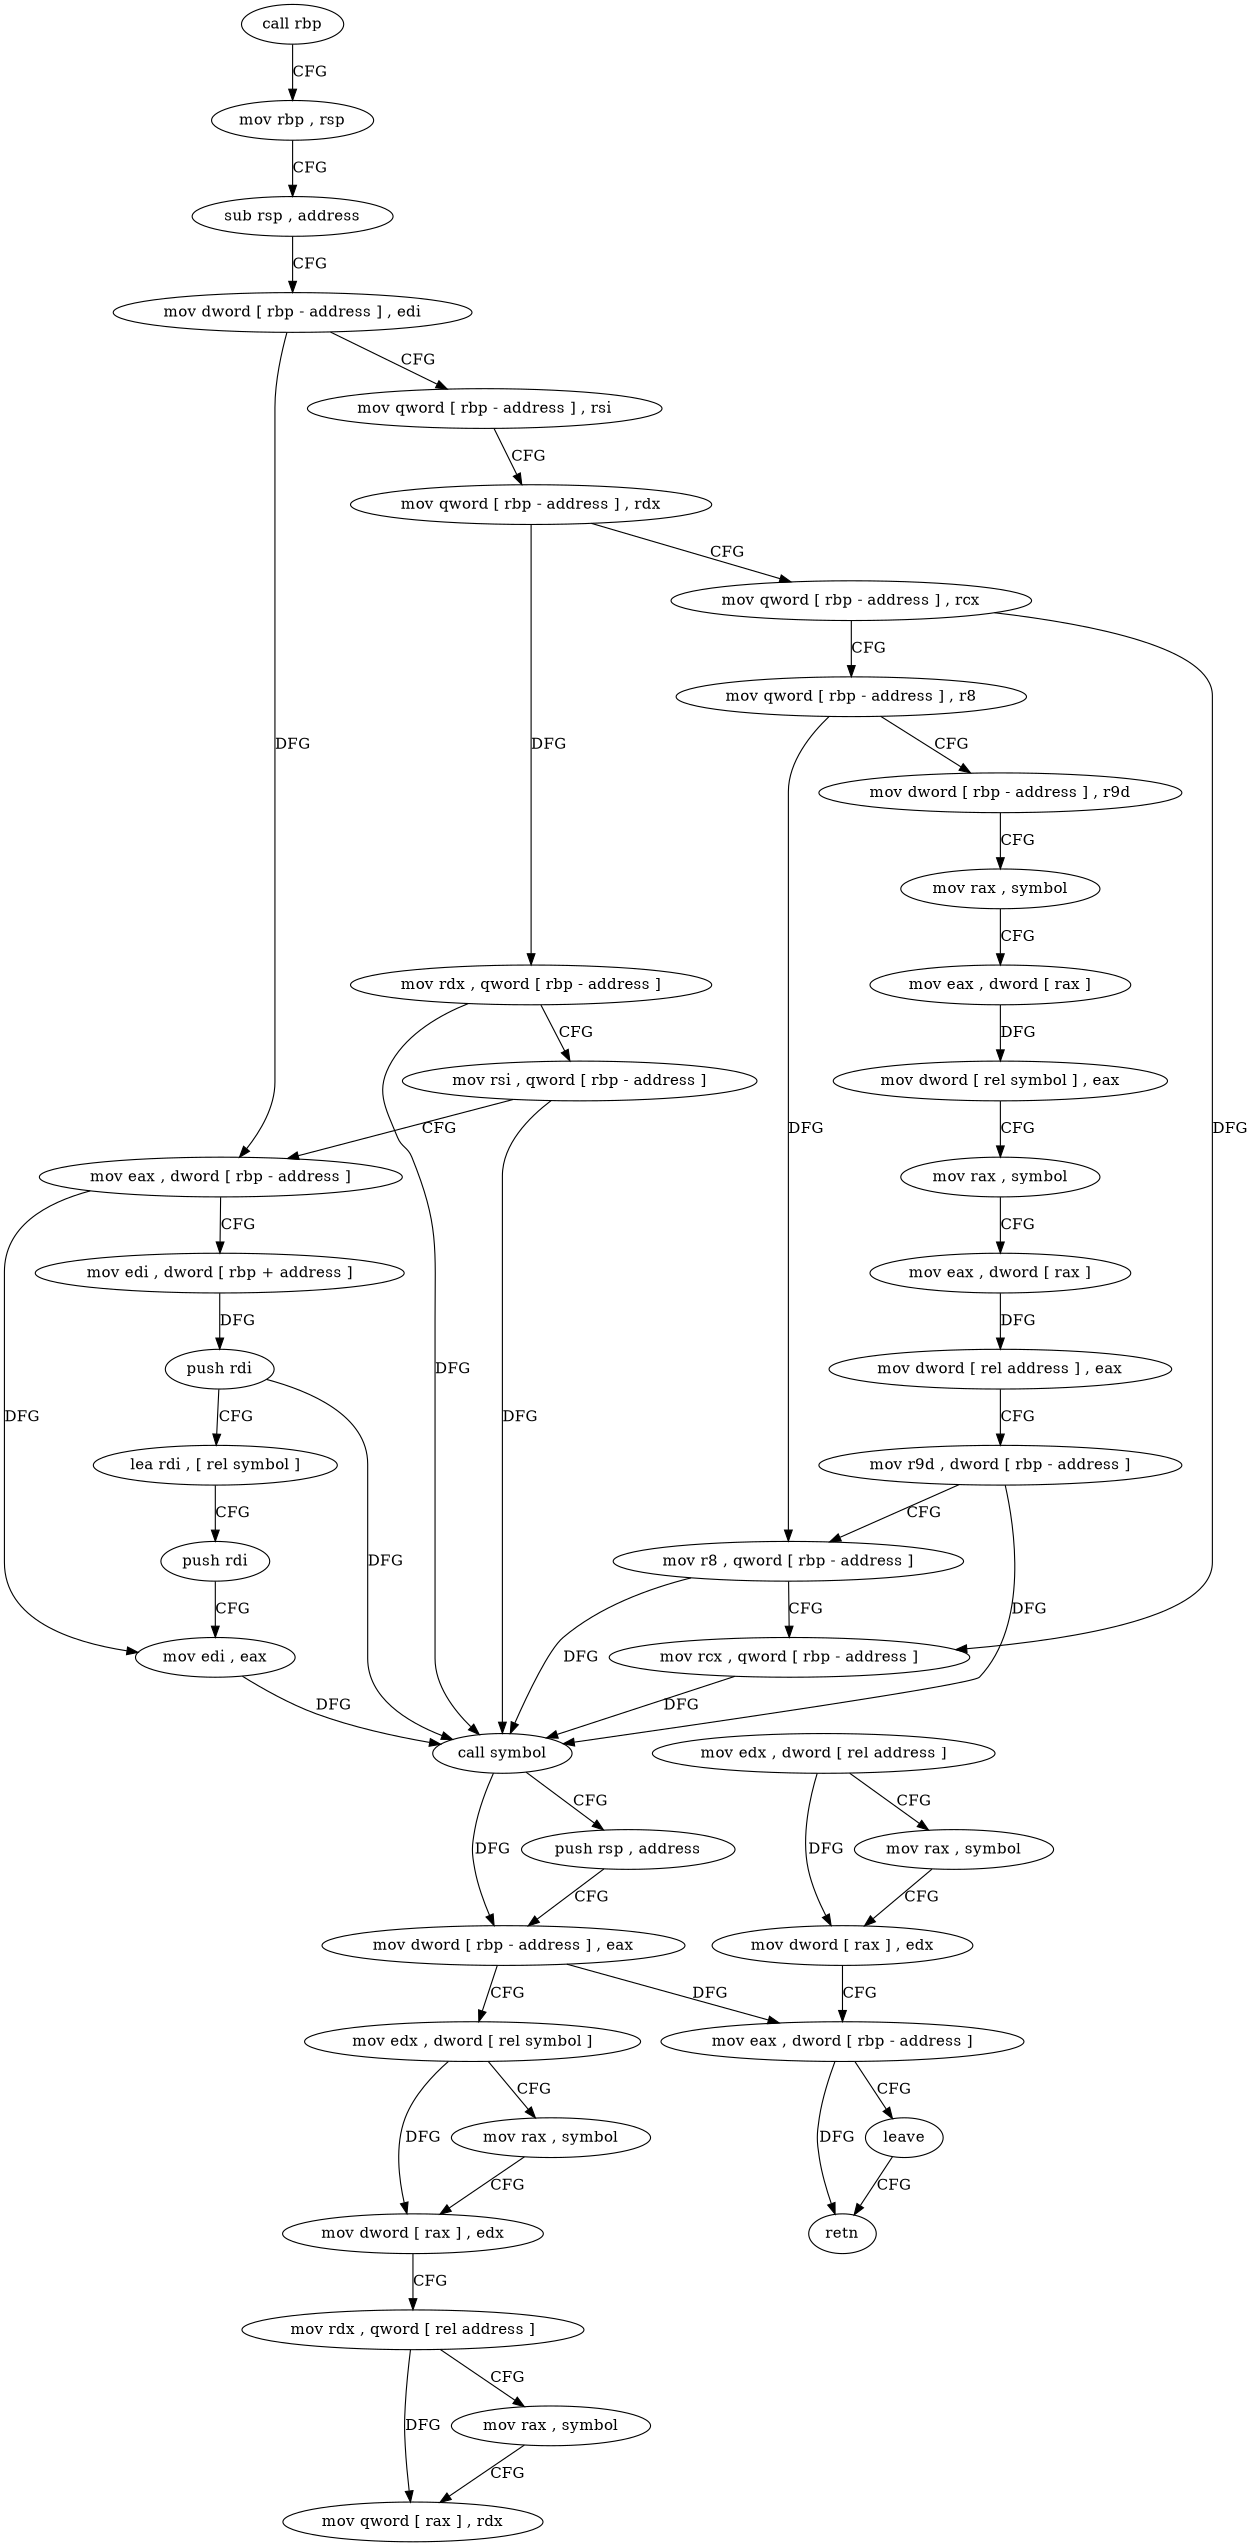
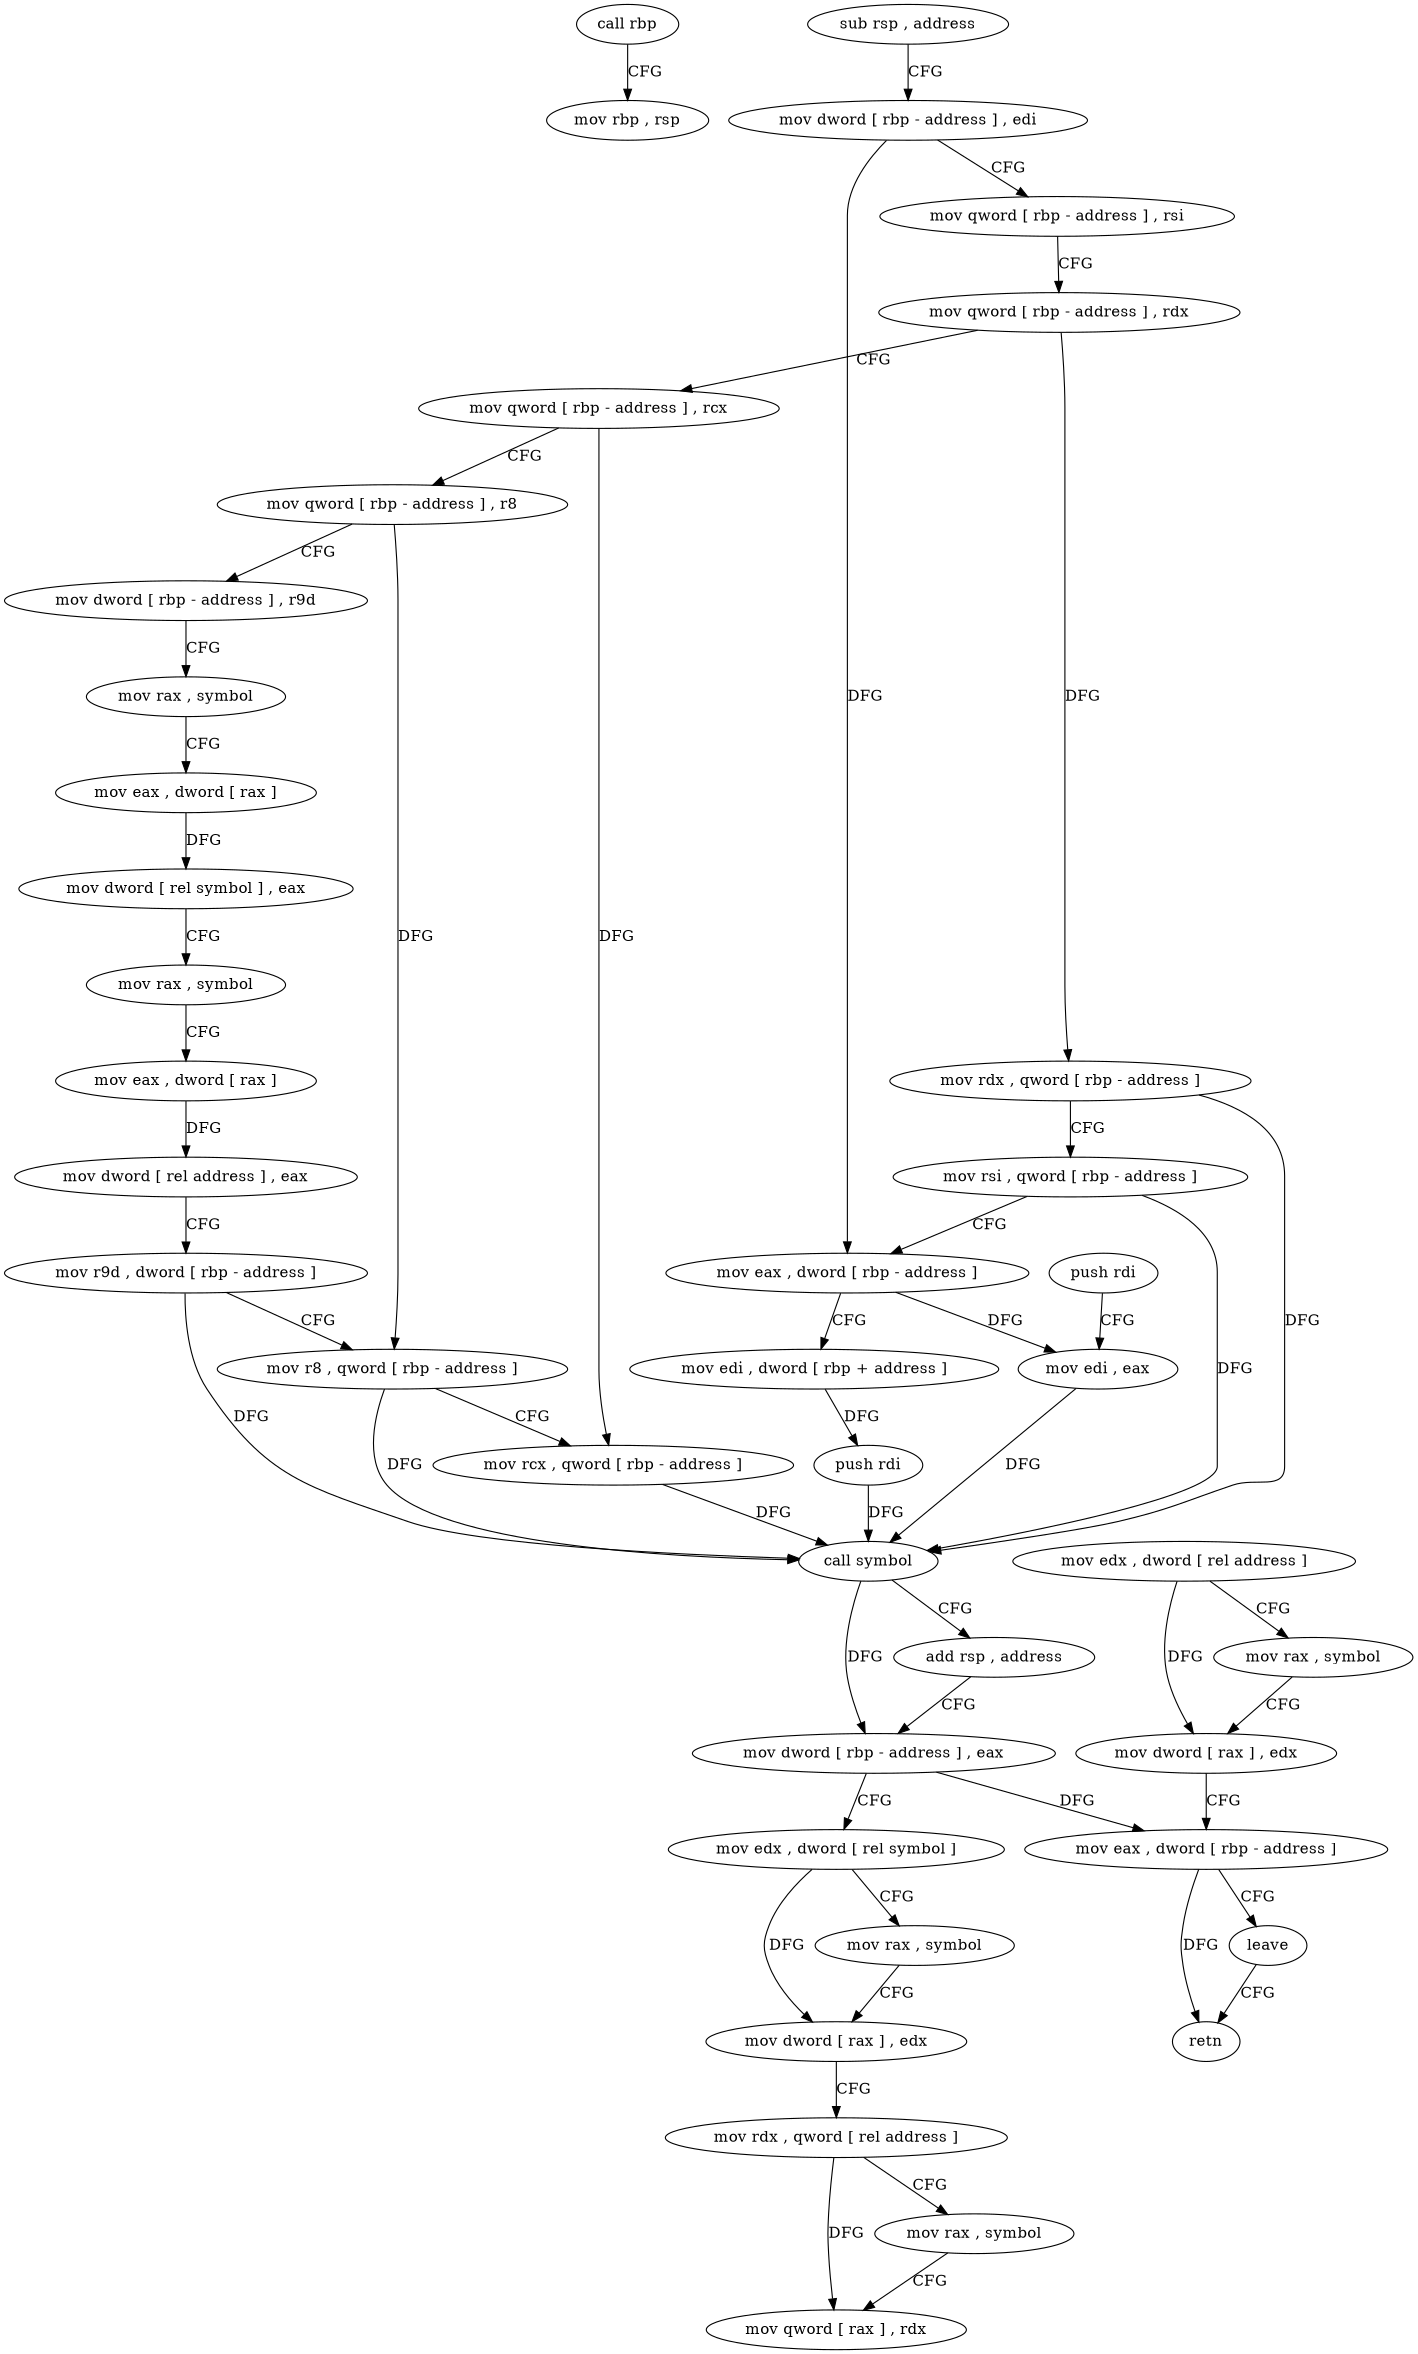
edge "mov rbp , rsp" -> "sub rsp , address": removed, label "CFG"
node "lea rdi , [ rel symbol ]": removed
node "push rsp , address": label "push rsp , address" -> "add rsp , address"
